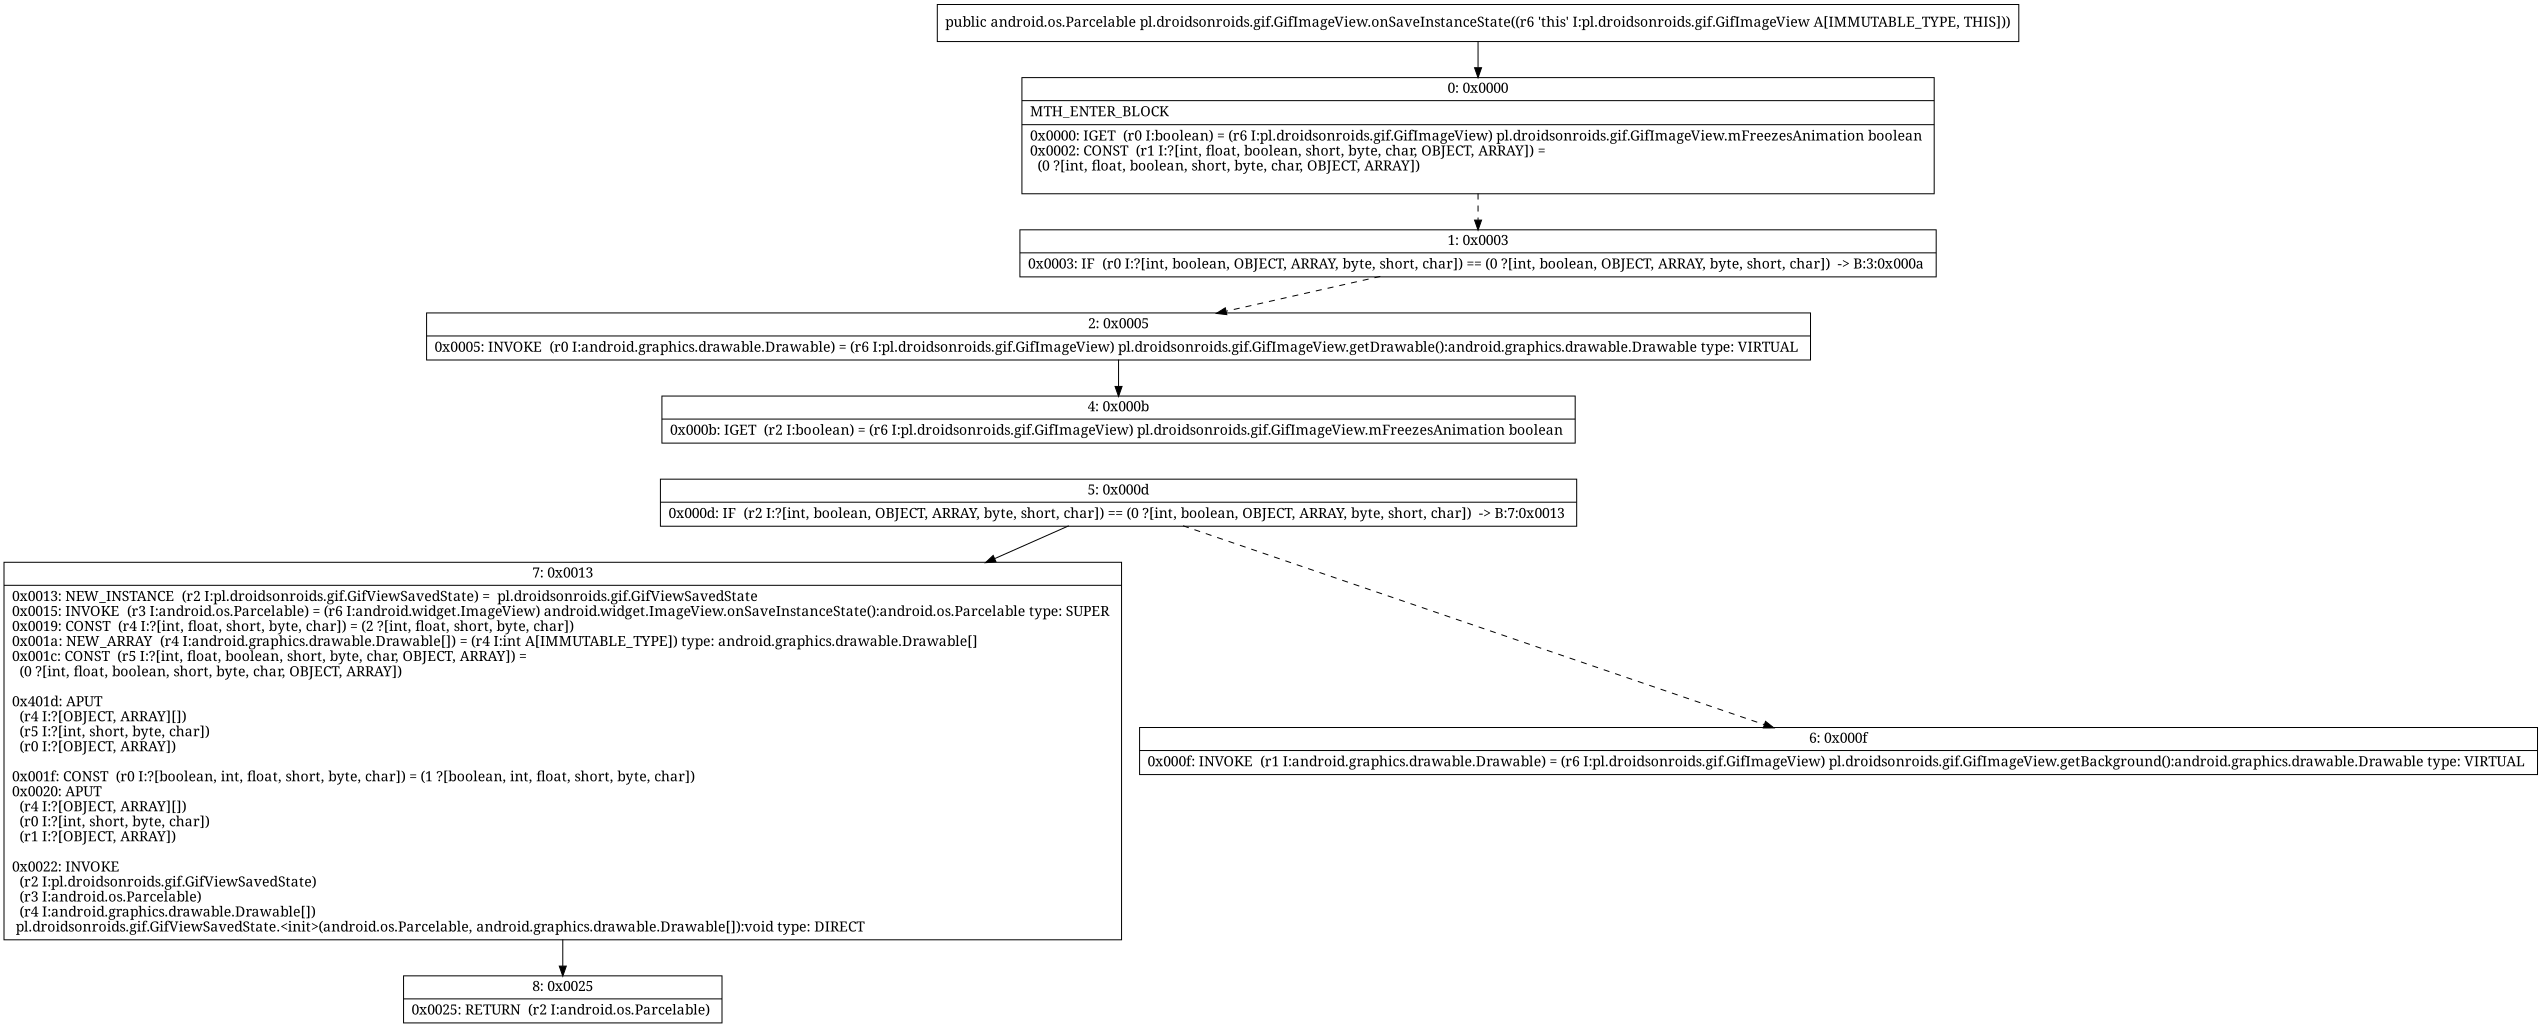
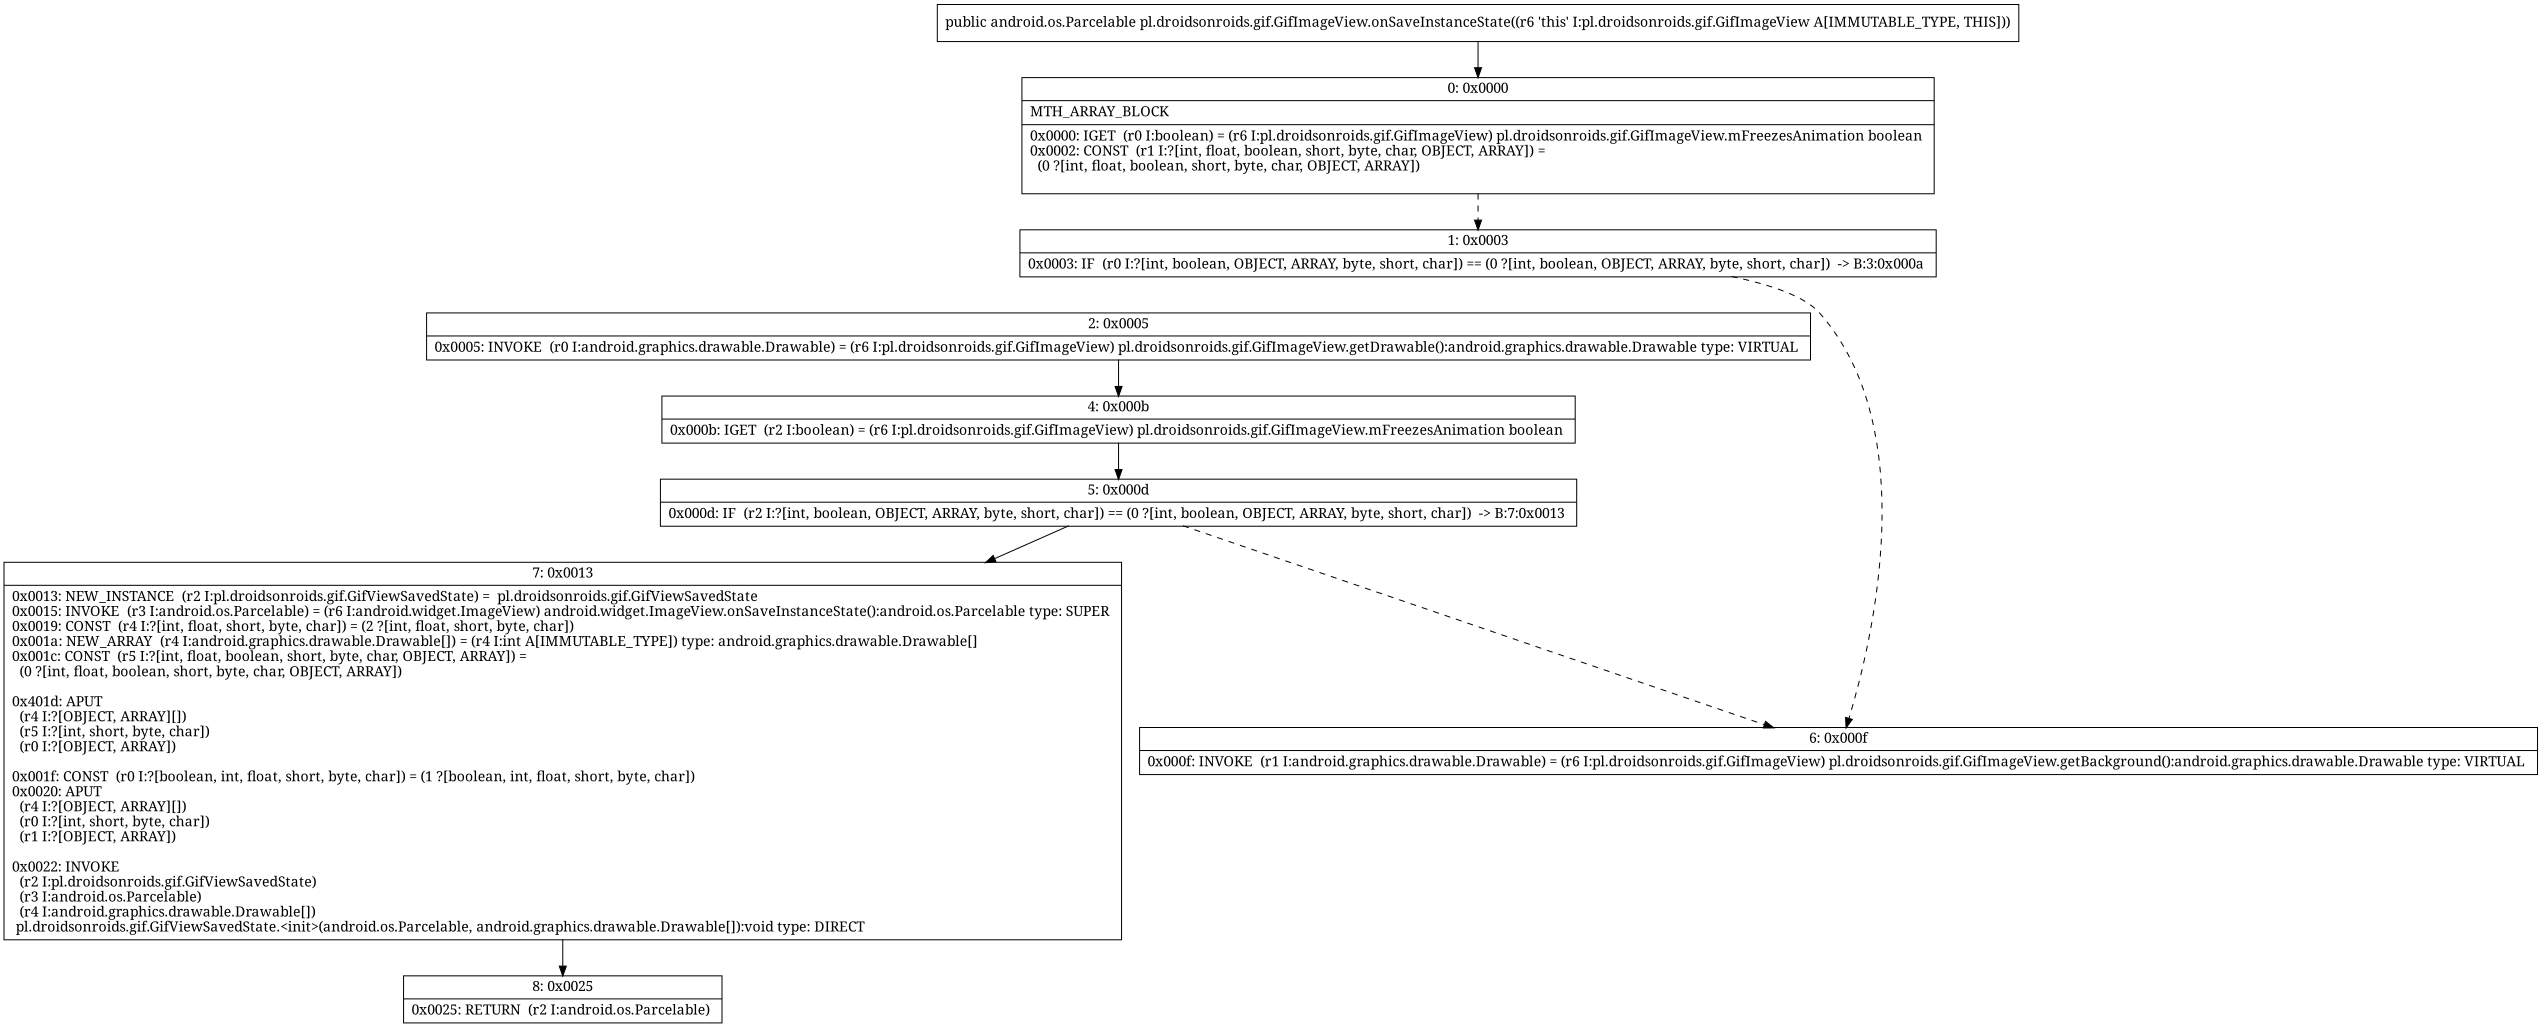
node "0: 0x0000": text "MTH_ENTER_BLOCK" -> "MTH_ARRAY_BLOCK"
edge "1: 0x0003" -> "2: 0x0005": now "1: 0x0003" -> "6: 0x000f"
edge "4: 0x000b" -> "5: 0x000d": added
